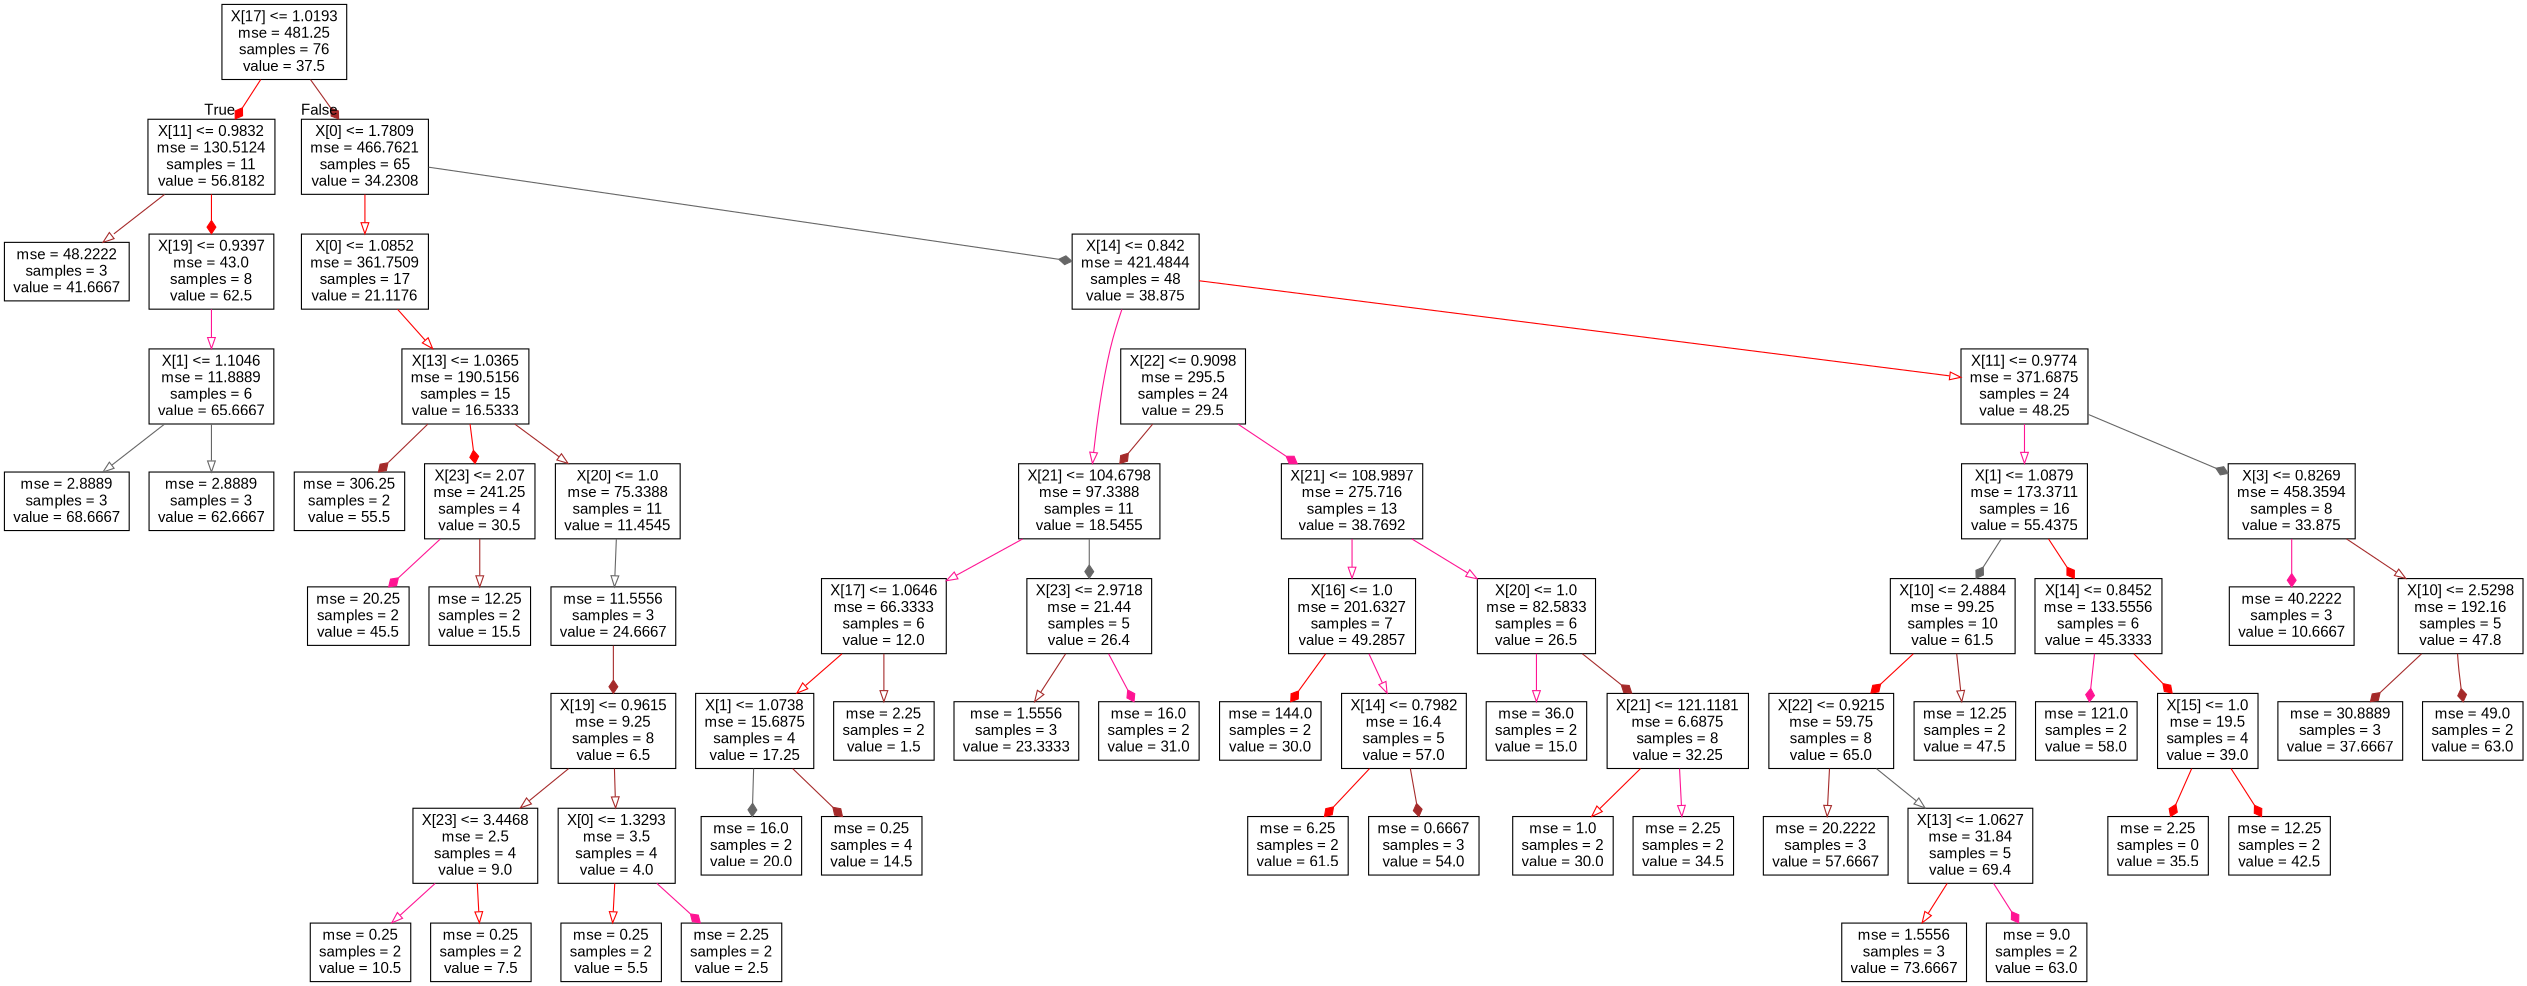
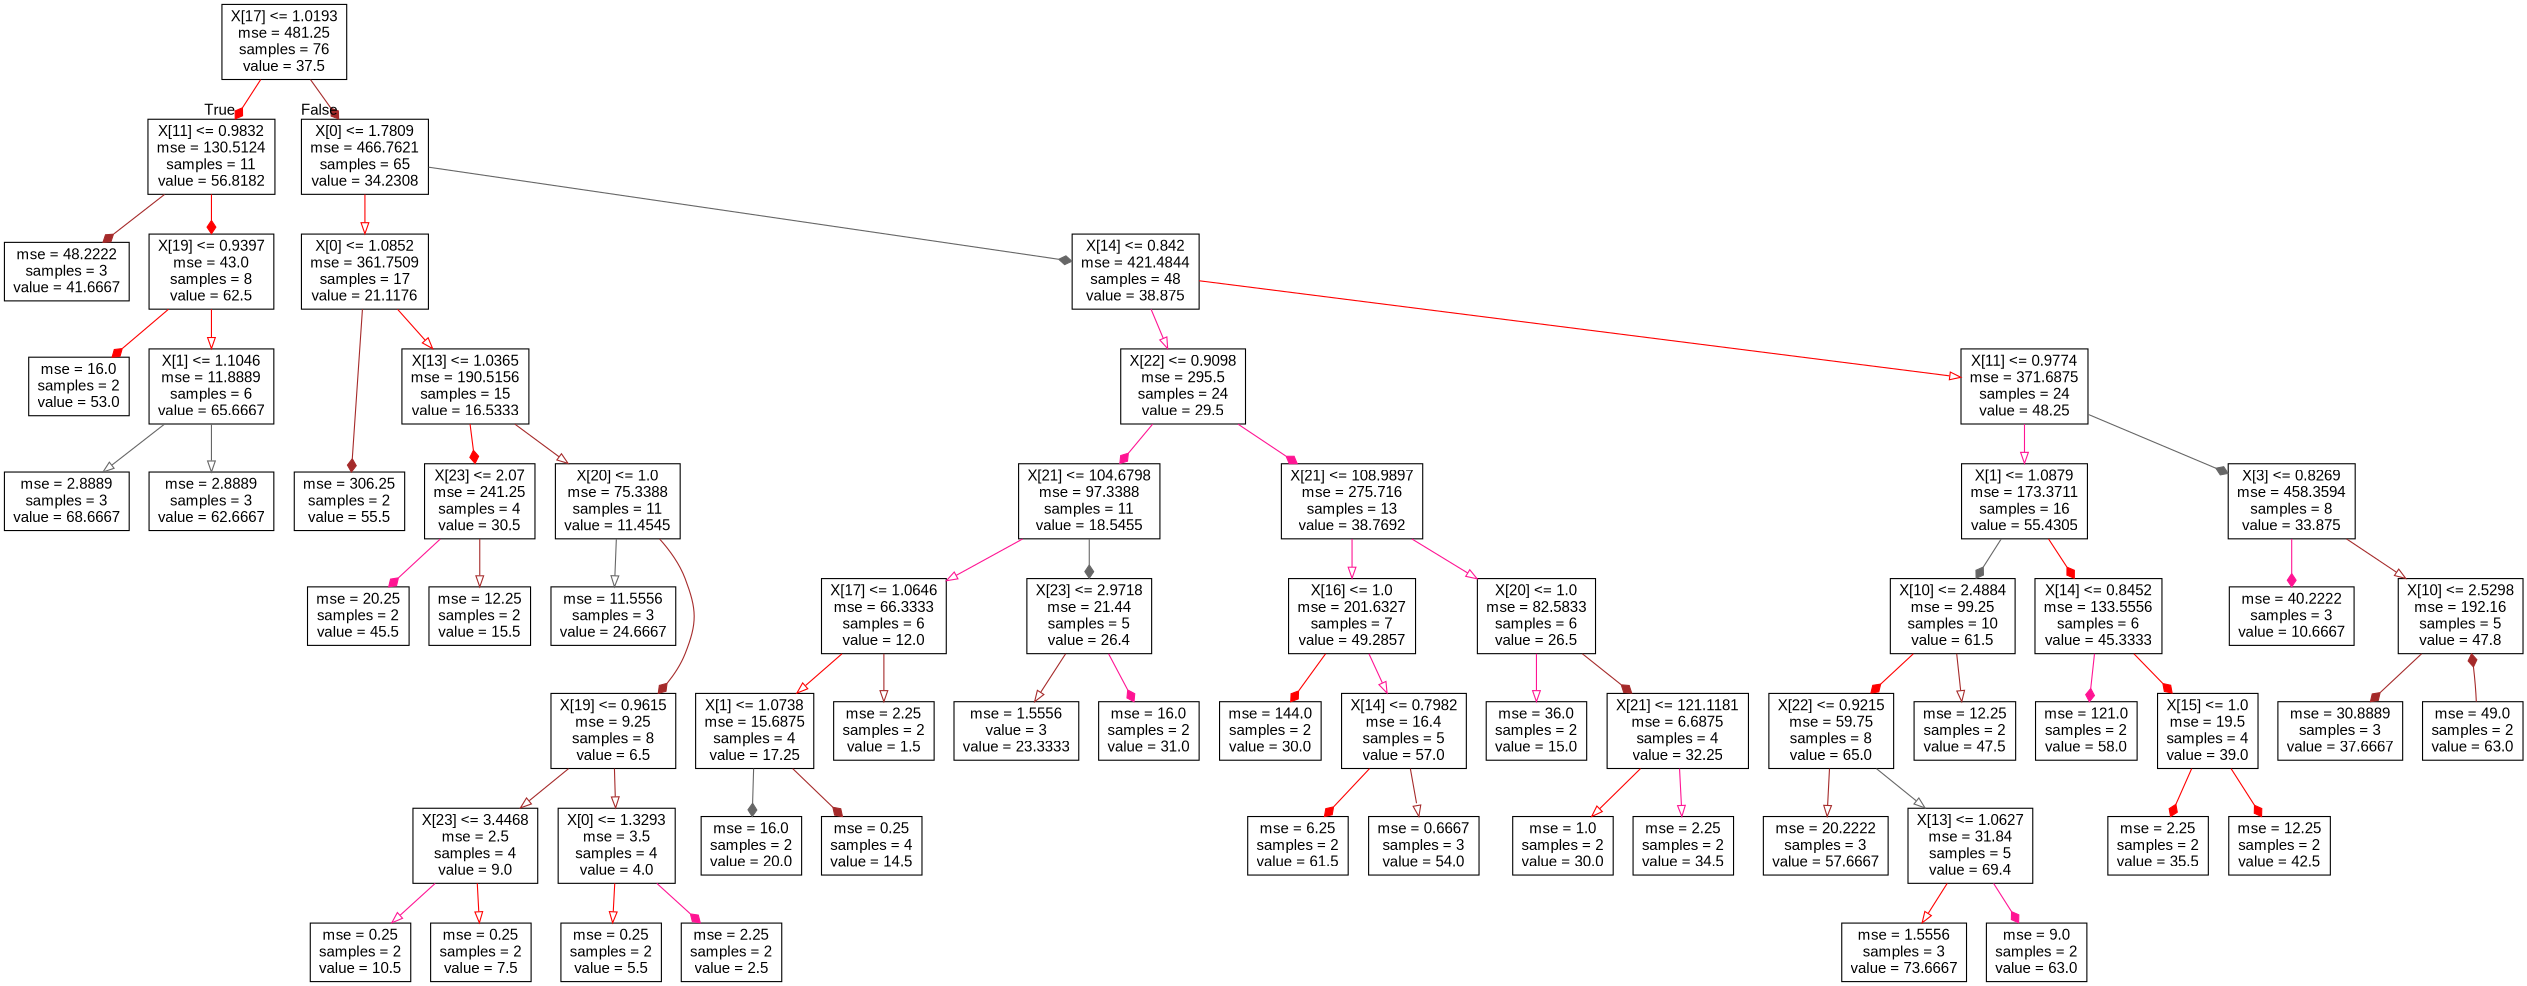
edge "X[11] <= 0.9832 mse = 130.5124 samples = 11 value = 56.8182" -> "mse = 48.2222 samples = 3 value = 41.6667": arrowhead onormal -> diamond
edge "X[19] <= 0.9397 mse = 43.0 samples = 8 value = 62.5" -> "X[1] <= 1.1046 mse = 11.8889 samples = 6 value = 65.6667": color deeppink -> red
edge "X[14] <= 0.842 mse = 421.4844 samples = 48 value = 38.875" -> "X[21] <= 104.6798 mse = 97.3388 samples = 11 value = 18.5455": now "X[14] <= 0.842 mse = 421.4844 samples = 48 value = 38.875" -> "X[22] <= 0.9098 mse = 295.5 samples = 24 value = 29.5"
node "mse = 16.0 samples = 2 value = 53.0": added
edge "X[22] <= 0.9098 mse = 295.5 samples = 24 value = 29.5" -> "X[21] <= 104.6798 mse = 97.3388 samples = 11 value = 18.5455": color brown -> deeppink
edge "X[13] <= 1.0365 mse = 190.5156 samples = 15 value = 16.5333" -> "mse = 306.25 samples = 2 value = 55.5": now "X[0] <= 1.0852 mse = 361.7509 samples = 17 value = 21.1176" -> "mse = 306.25 samples = 2 value = 55.5"
node "X[1] <= 1.0879 mse = 173.3711 samples = 16 value = 55.4375": label "X[1] <= 1.0879 mse = 173.3711 samples = 16 value = 55.4375" -> "X[1] <= 1.0879 mse = 173.3711 samples = 16 value = 55.4305"
edge "mse = 11.5556 samples = 3 value = 24.6667" -> "X[19] <= 0.9615 mse = 9.25 samples = 8 value = 6.5": now "X[20] <= 1.0 mse = 75.3388 samples = 11 value = 11.4545" -> "X[19] <= 0.9615 mse = 9.25 samples = 8 value = 6.5"
edge "X[10] <= 2.5298 mse = 192.16 samples = 5 value = 47.8" -> "mse = 49.0 samples = 2 value = 63.0": reversed
node "mse = 1.5556 samples = 3 value = 23.3333": label "mse = 1.5556 samples = 3 value = 23.3333" -> "mse = 1.5556 value = 3 value = 23.3333"
node "X[21] <= 121.1181 mse = 6.6875 samples = 8 value = 32.25": label "X[21] <= 121.1181 mse = 6.6875 samples = 8 value = 32.25" -> "X[21] <= 121.1181 mse = 6.6875 samples = 4 value = 32.25"
edge "X[14] <= 0.7982 mse = 16.4 samples = 5 value = 57.0" -> "mse = 0.6667 samples = 3 value = 54.0": arrowhead diamond -> onormal
node "mse = 2.25 samples = 0 value = 35.5": label "mse = 2.25 samples = 0 value = 35.5" -> "mse = 2.25 samples = 2 value = 35.5"
